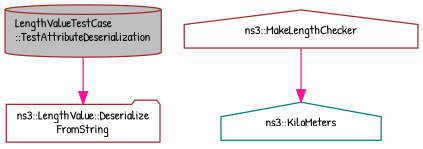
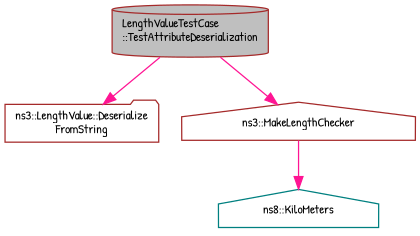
edge "LengthValueTestCase ::TestAttributeDeserialization" -> "ns3::MakeLengthChecker": added
node "ns3::KiloMeters": label "ns3::KiloMeters" -> "ns8::KiloMeters"
